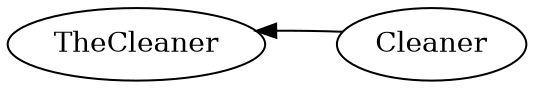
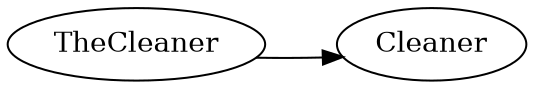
edge "Cleaner" -> "TheCleaner": reversed
